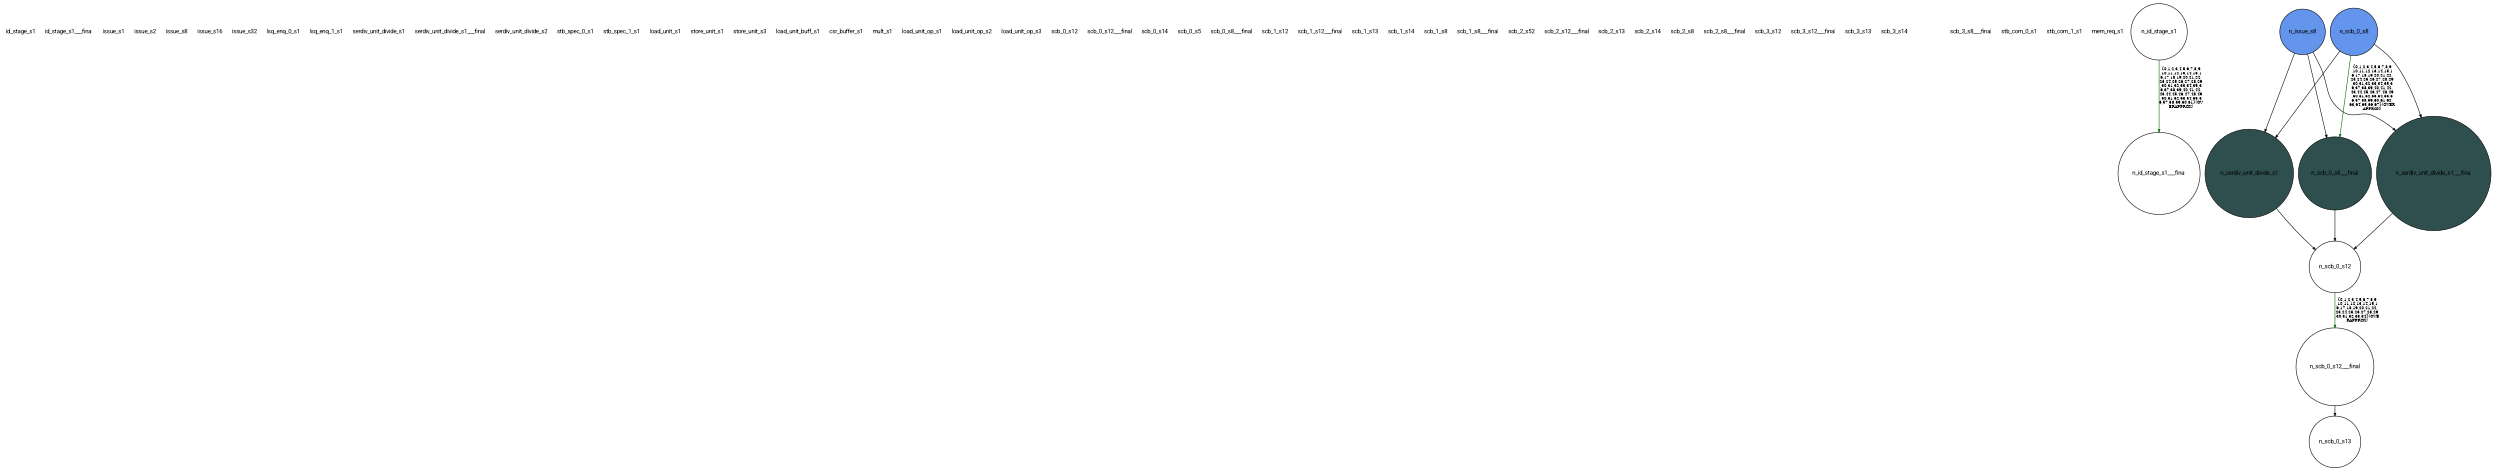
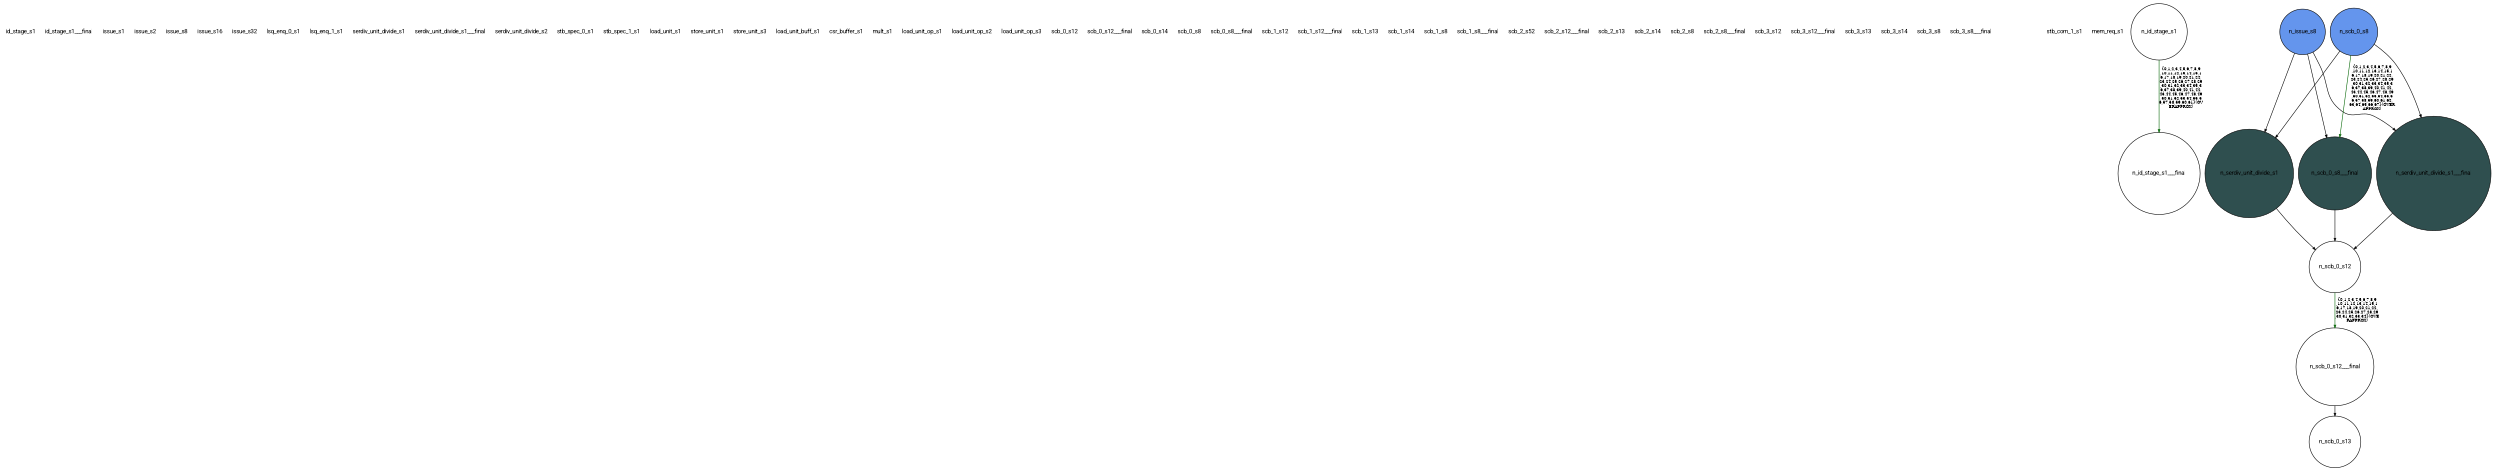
node "scb_0_s5": label "scb_0_s5" -> "scb_0_s8"
node "scb_3_s8": added
node "stb_com_0_s1": removed
